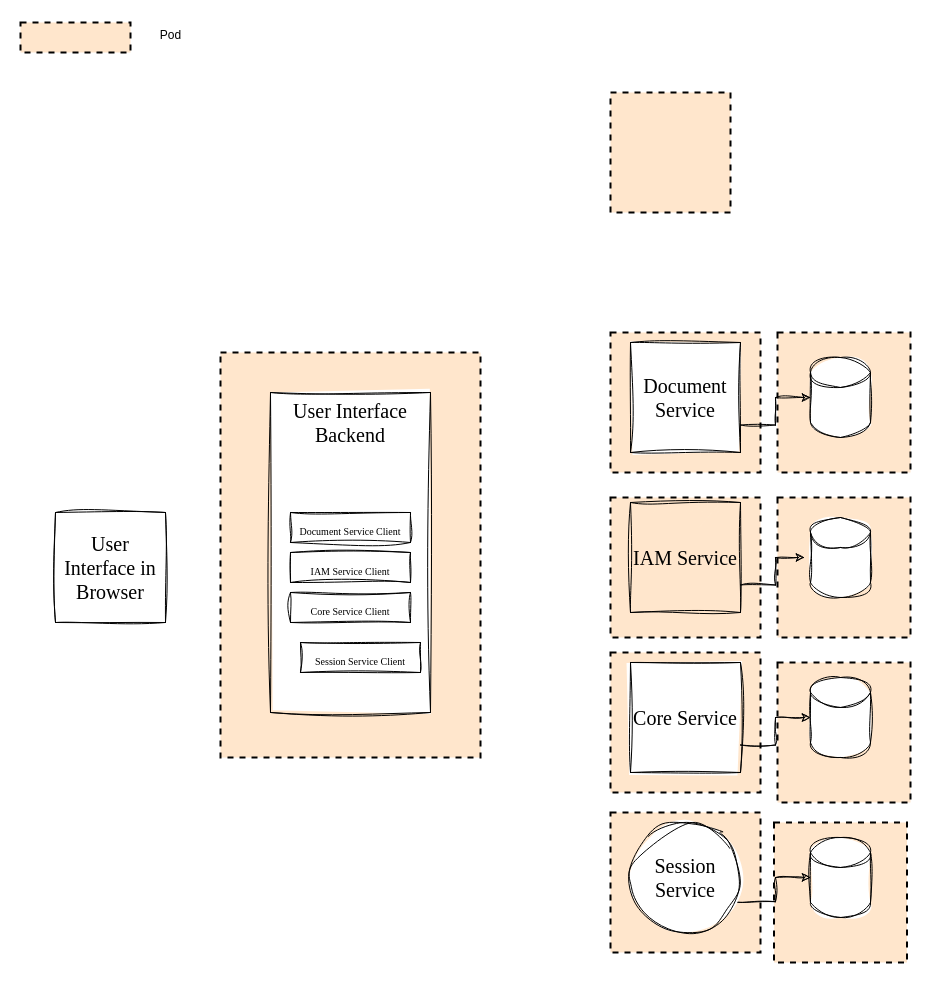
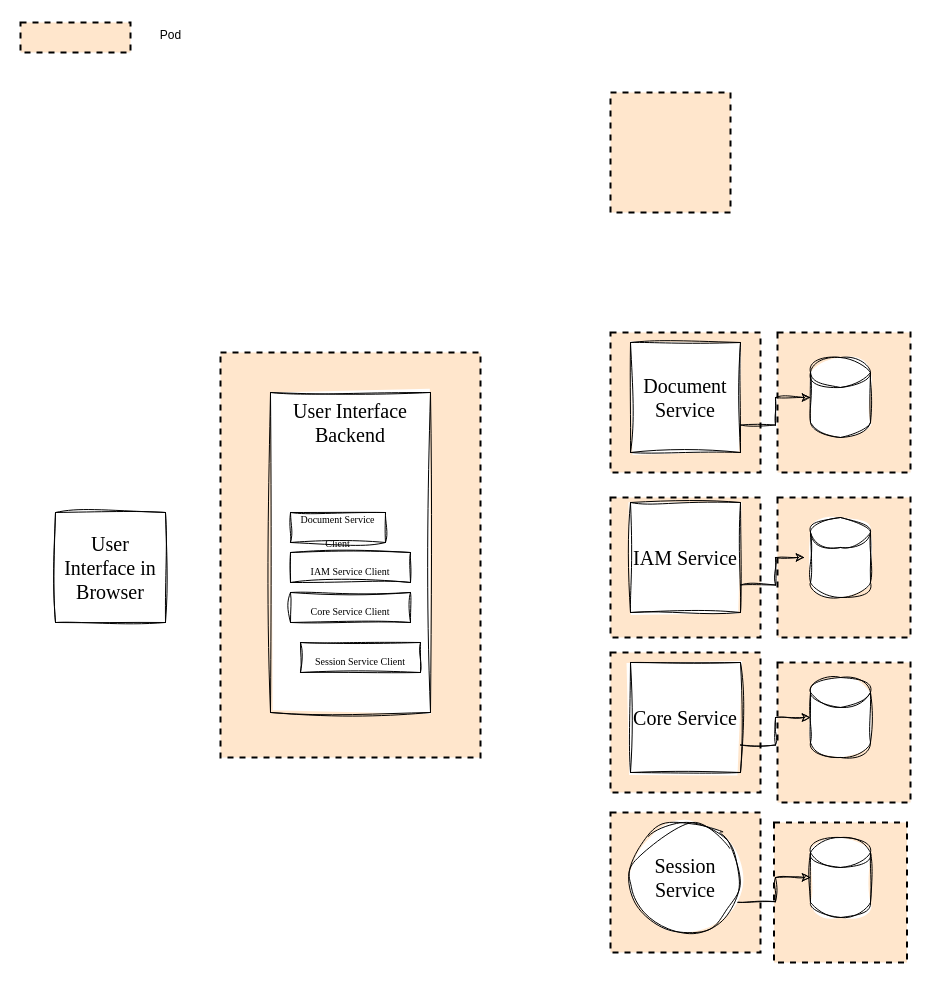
node "Document Service Client": size 120x30 -> 95x30
node "IAM Service": fillcolor #ffe6cc -> #ffffff
